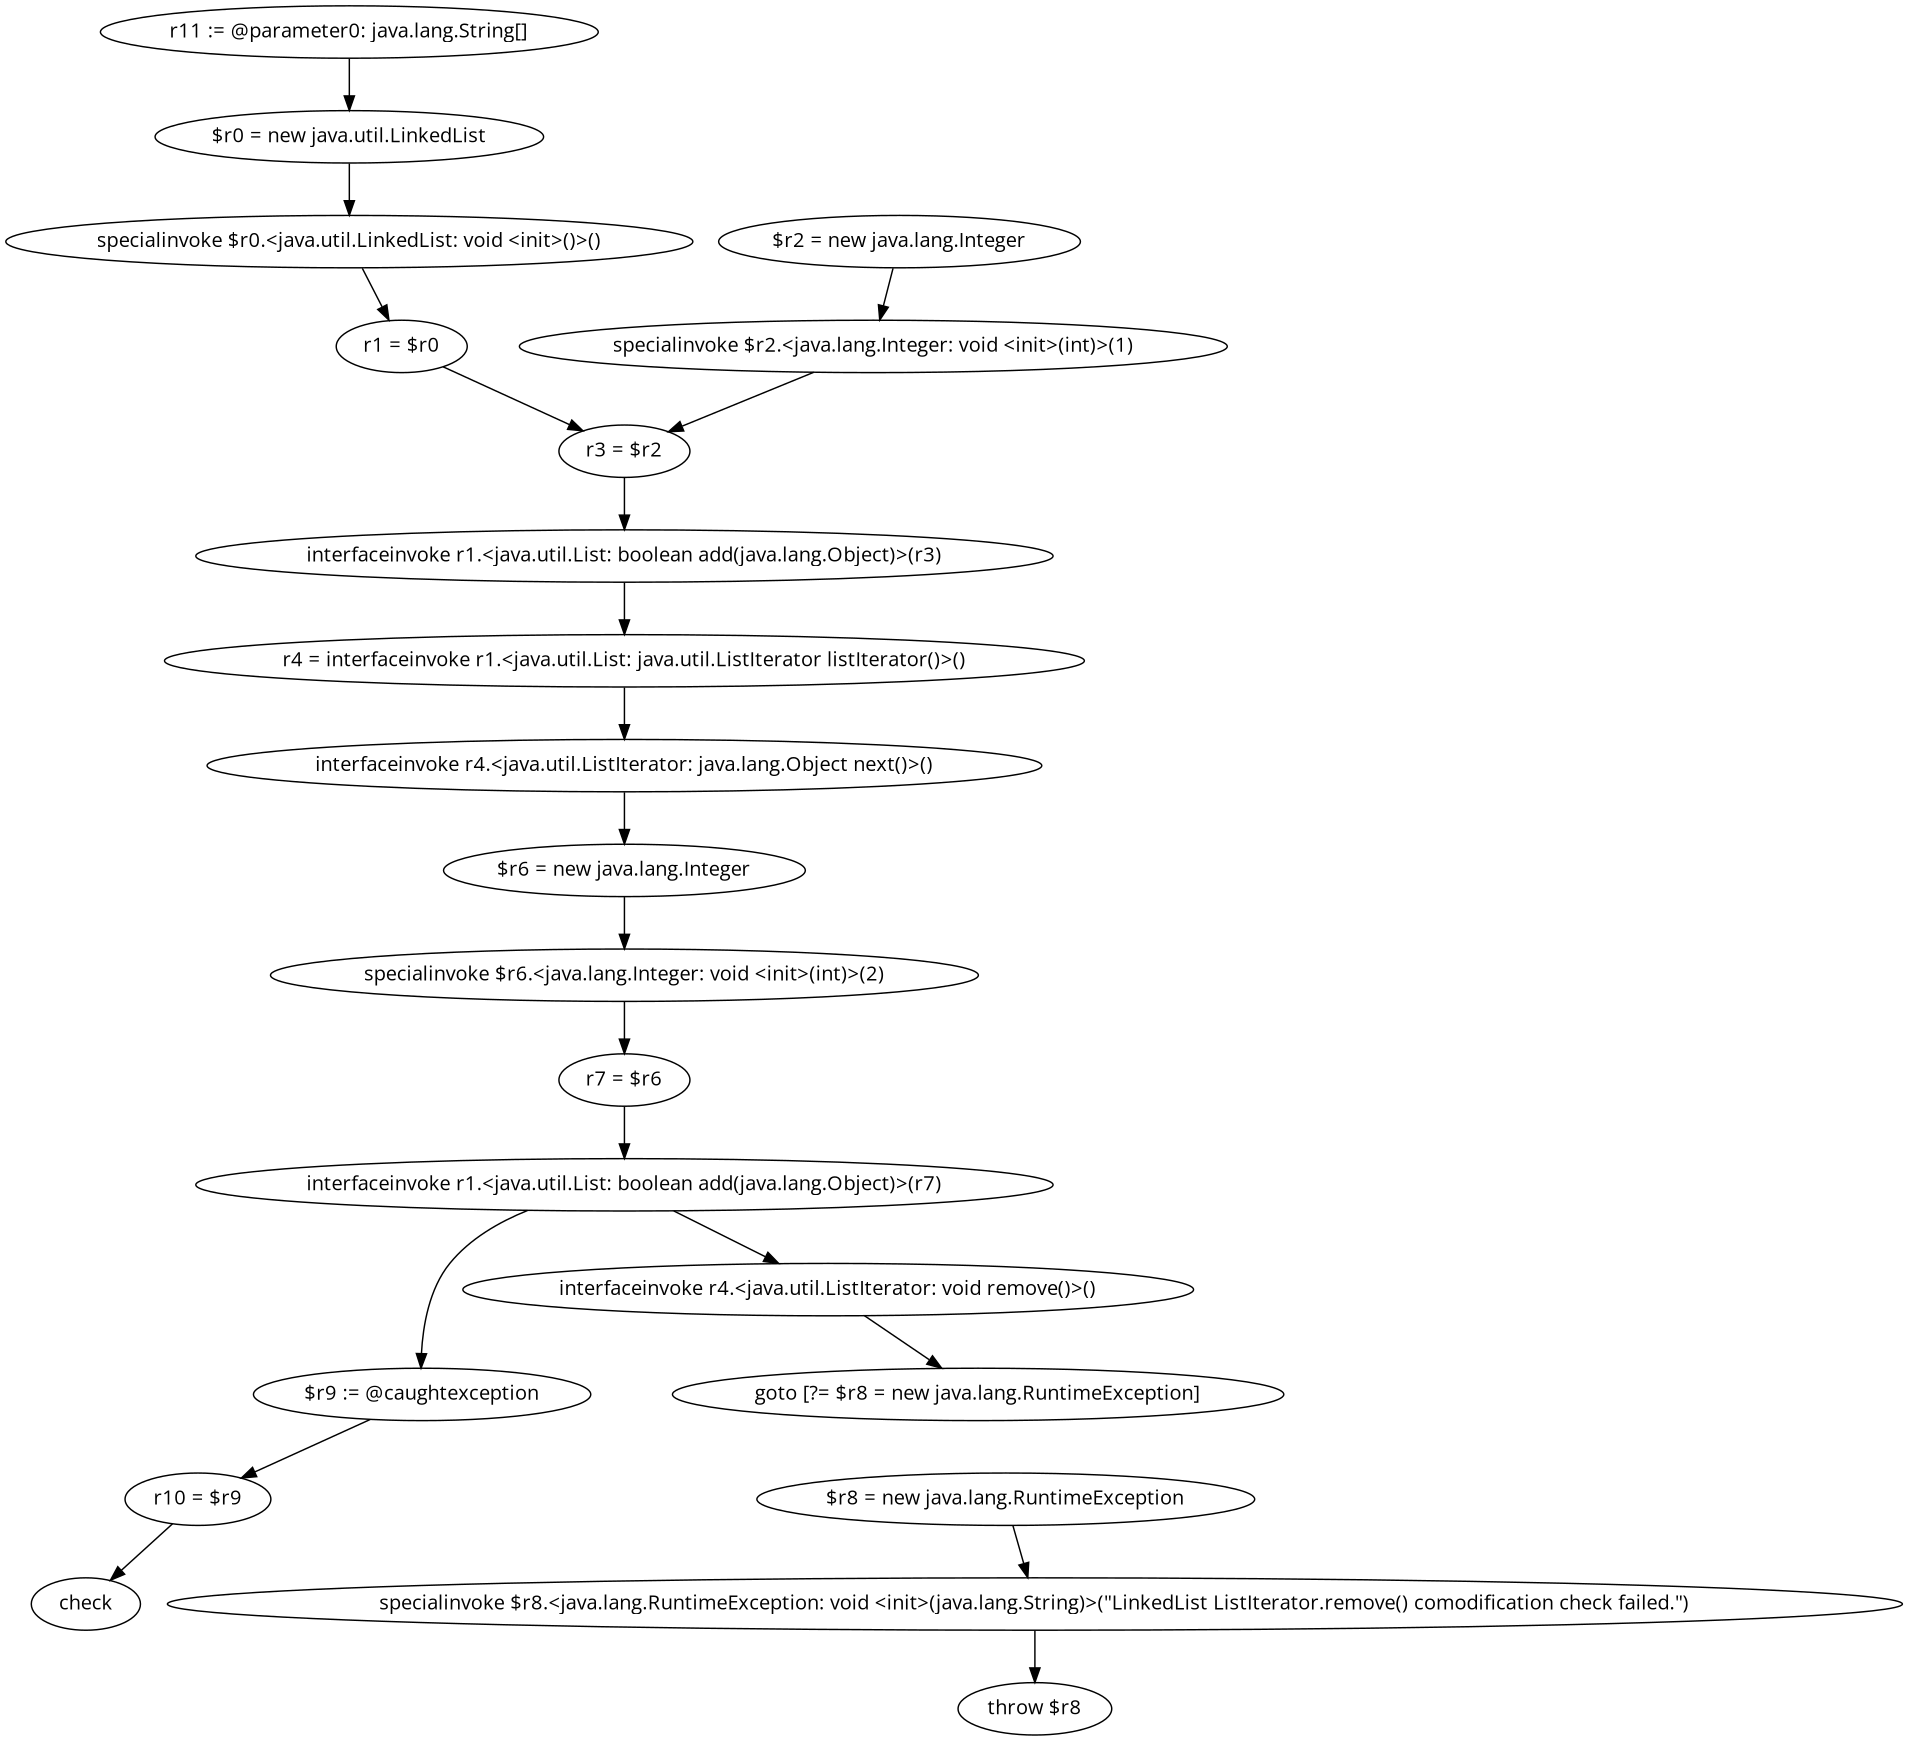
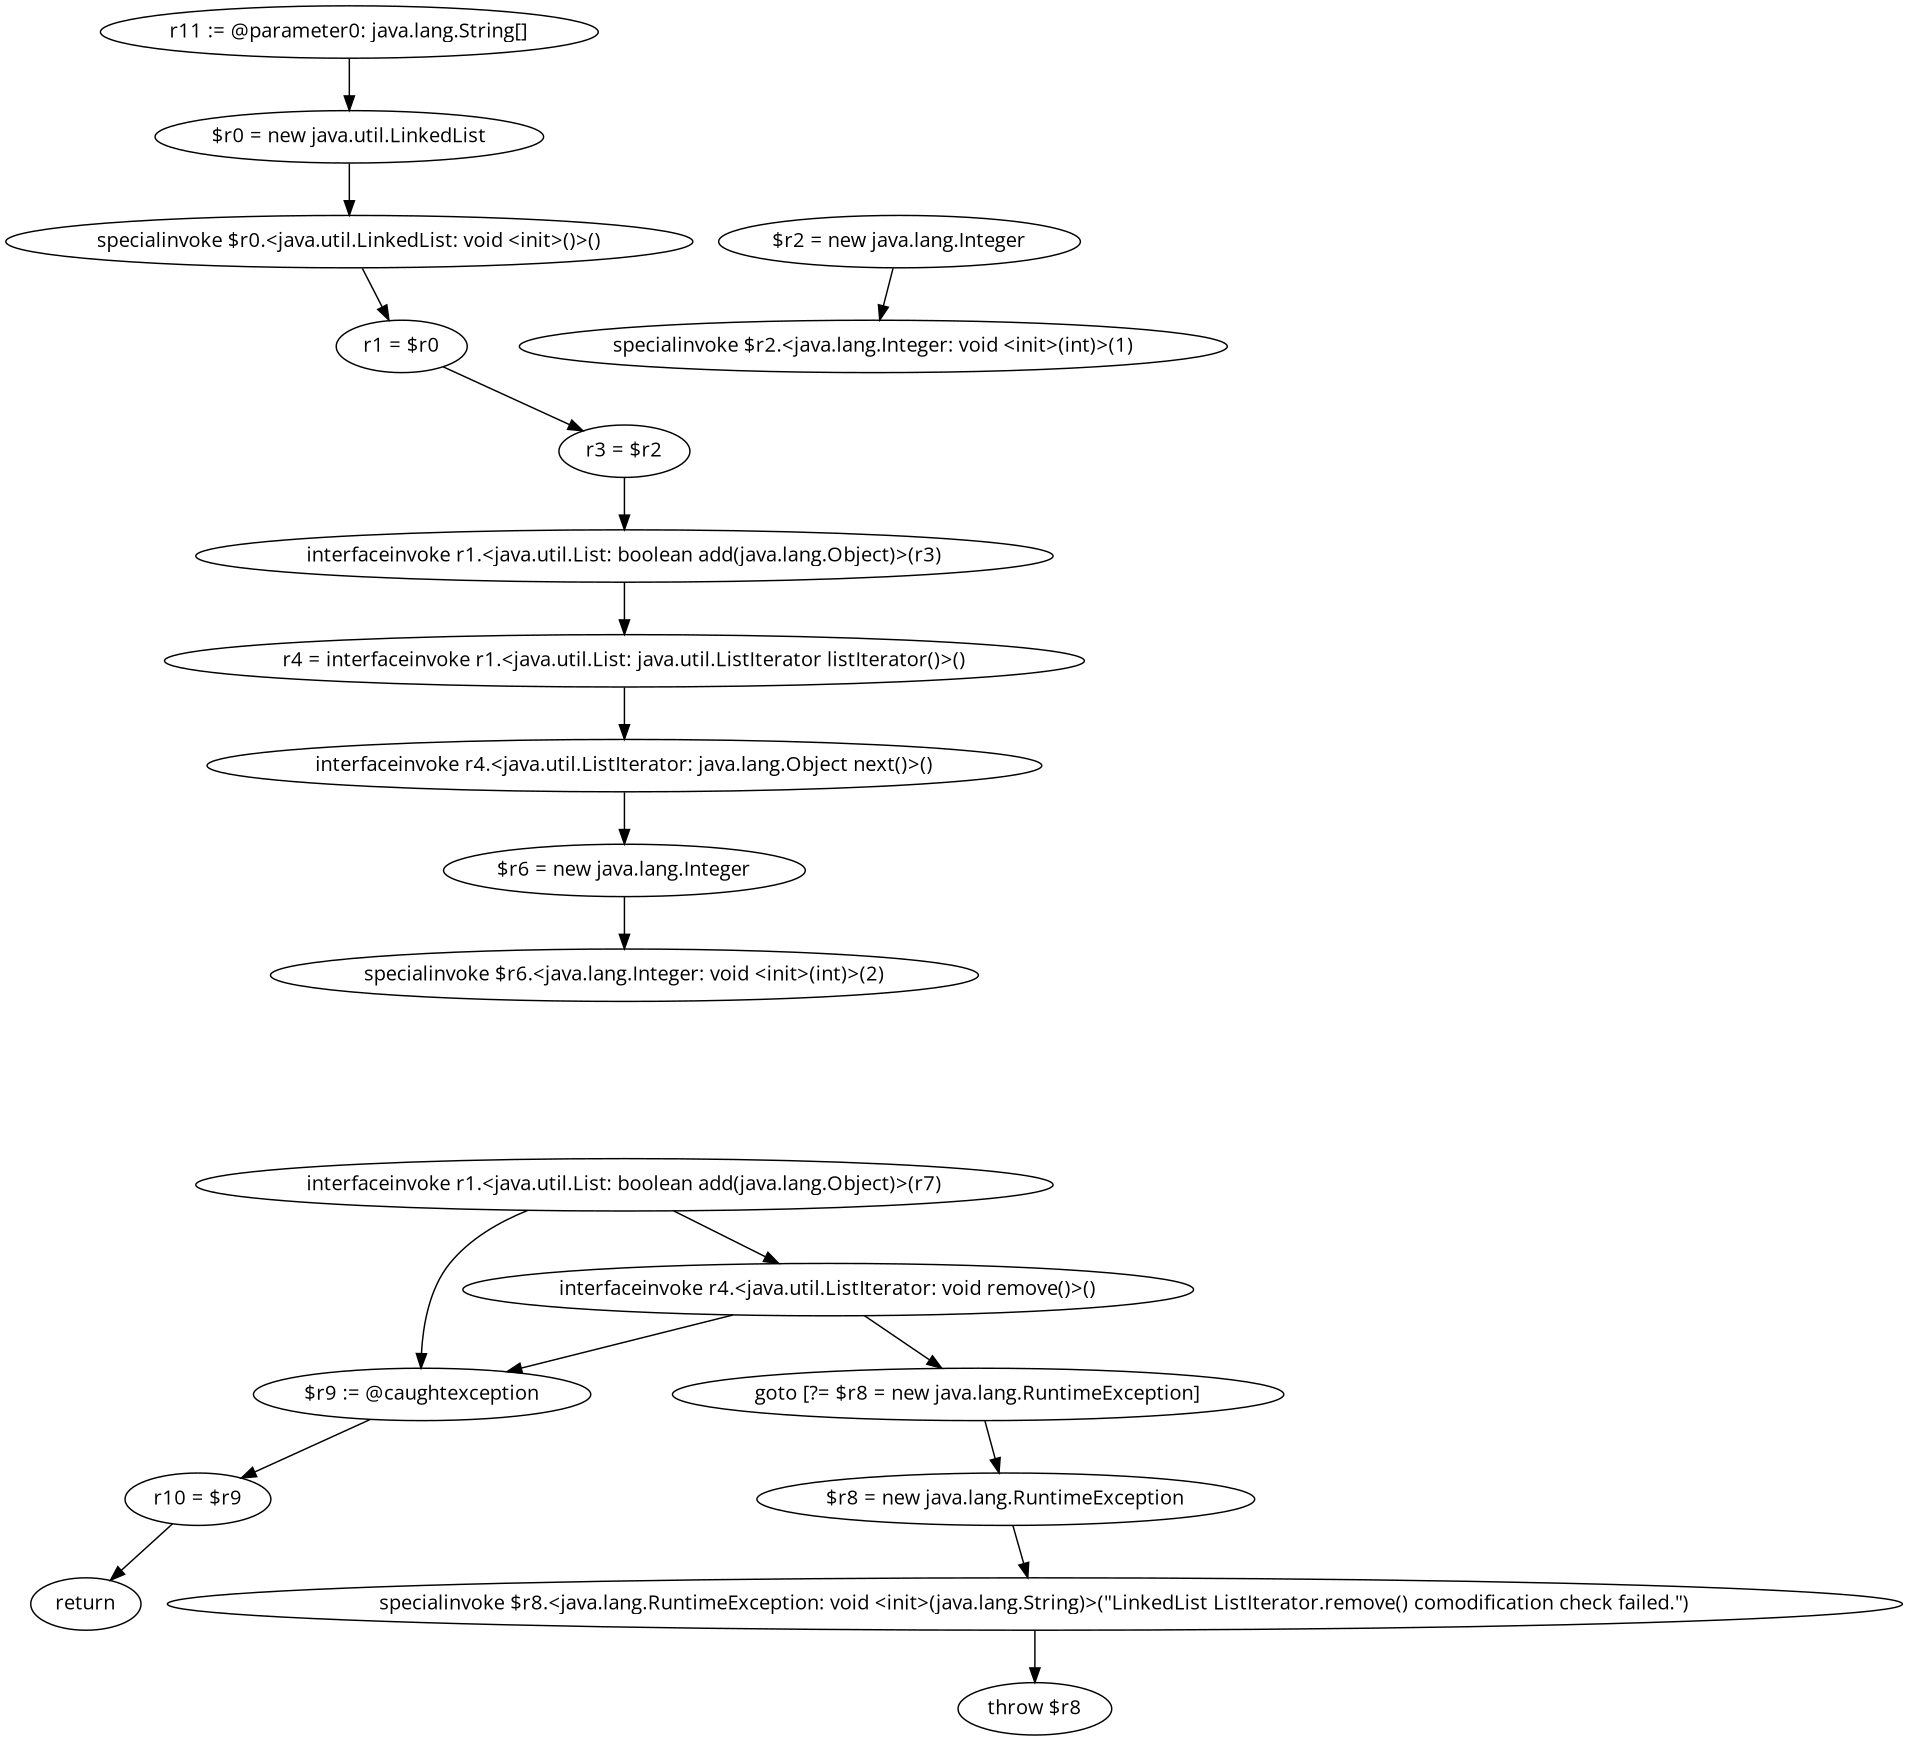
edge "specialinvoke $r2.<java.lang.Integer: void <init>(int)>(1)" -> "r3 = $r2": removed
node "r7 = $r6": removed
edge "interfaceinvoke r4.<java.util.ListIterator: void remove()>()" -> "$r9 := @caughtexception": added
edge "goto [?= $r8 = new java.lang.RuntimeException]" -> "$r8 = new java.lang.RuntimeException": added
node "check": label "check" -> "return"
